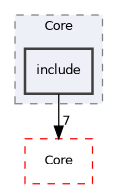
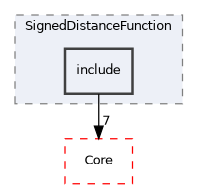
cluster "Core": label "Core" -> "SignedDistanceFunction"
